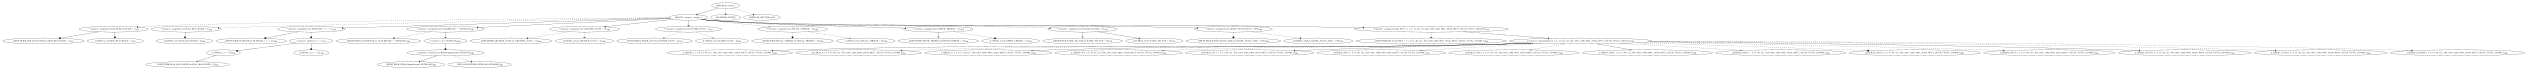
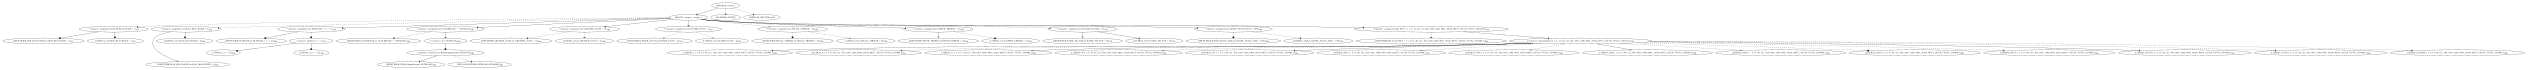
edge "(LITERAL,1,1 << 21)" -> "(IDENTIFIER,MAX_BLOCKSIZE,int MAX_BLOCKSIZE = 9)": now "(<operator>.assignment,int MAX_BLOCKSIZE = 9)" -> "(IDENTIFIER,MAX_BLOCKSIZE,int MAX_BLOCKSIZE = 9)"
